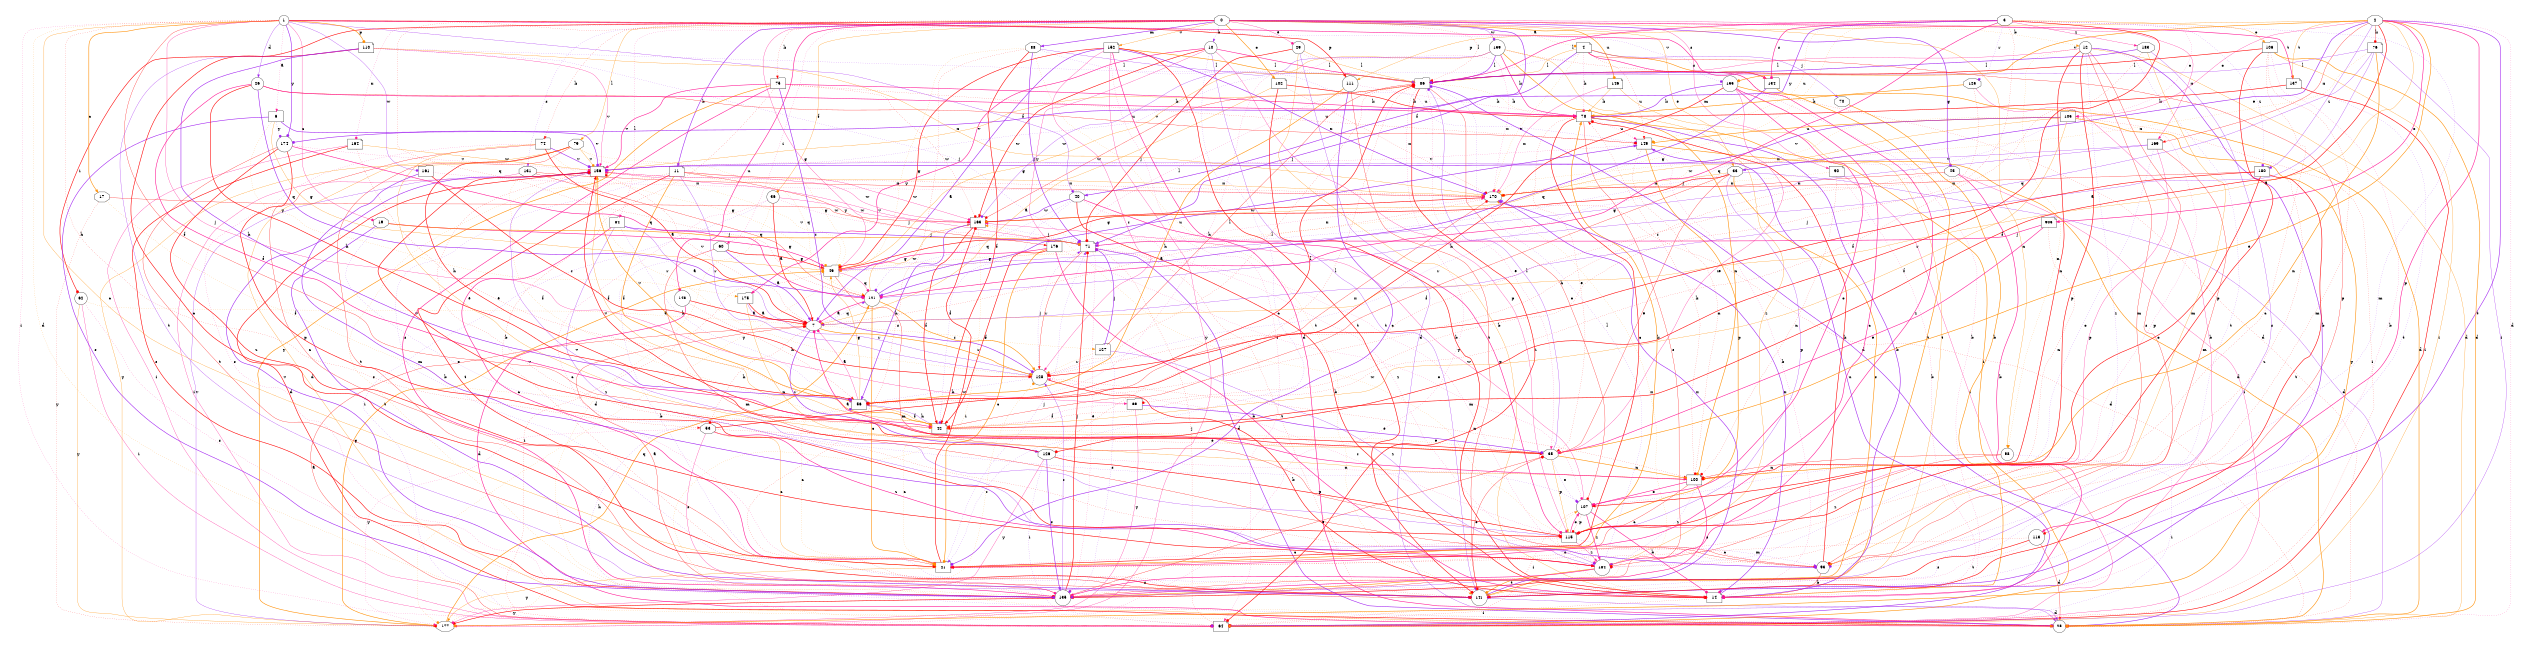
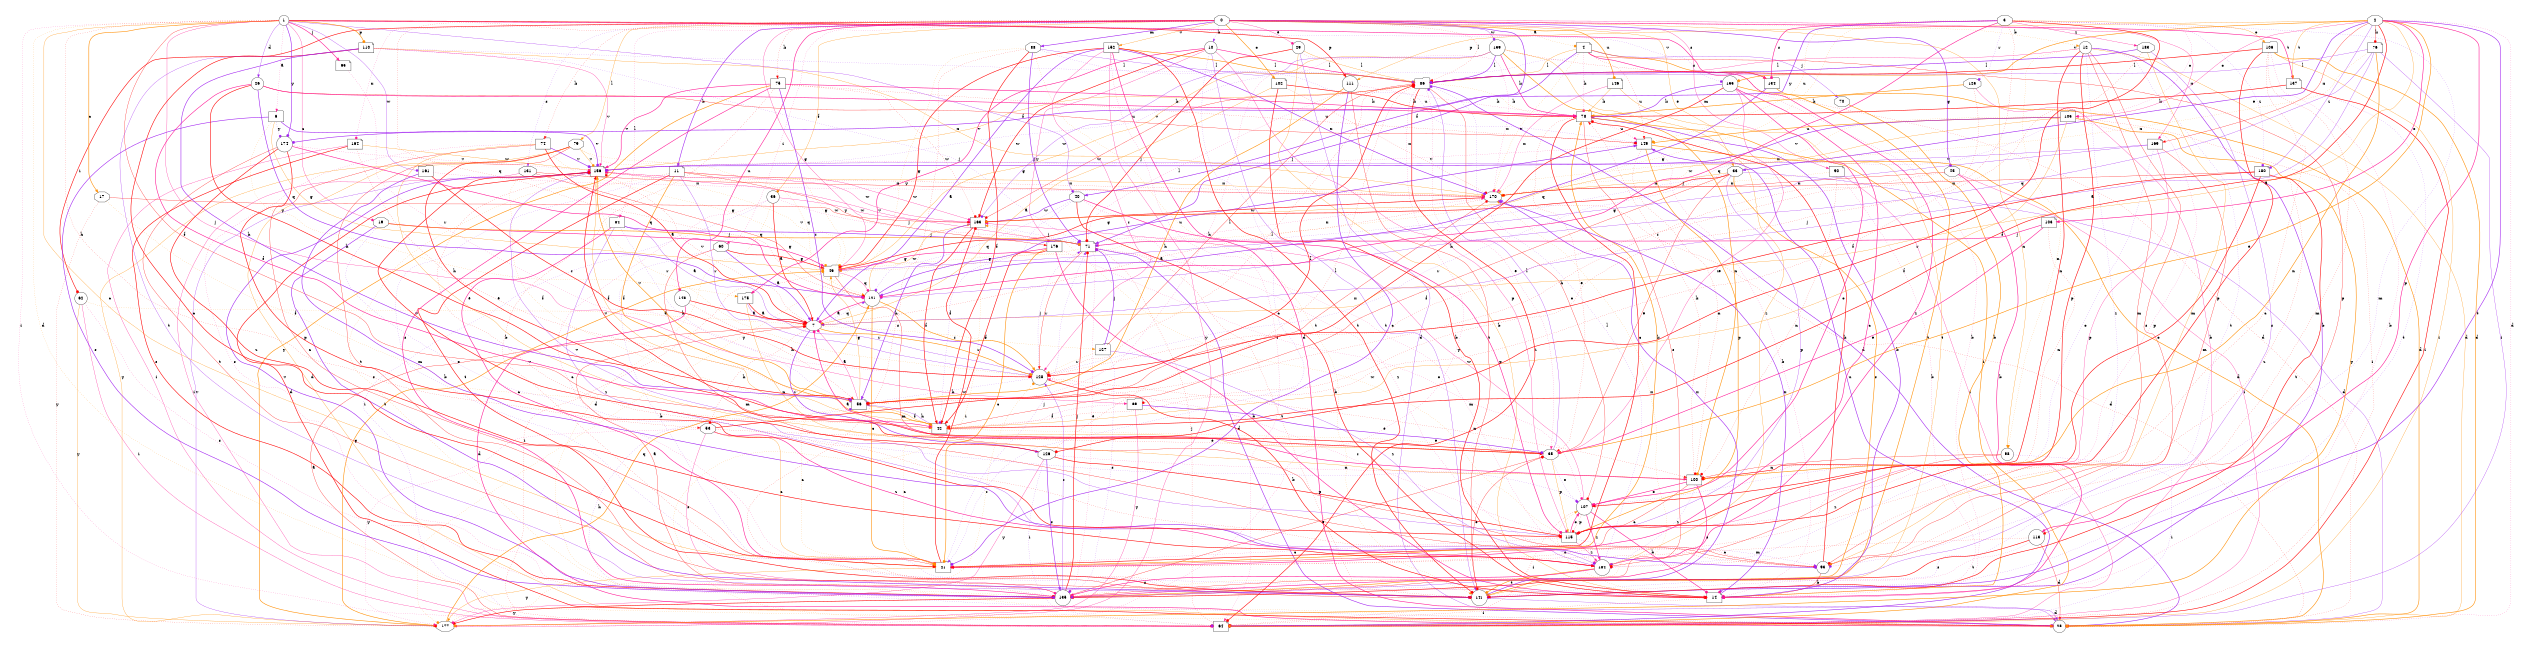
edge "3" -> "86": removed, label "l"
node "65": added
node "903": label "903" -> "103"
edge "35" -> "100": removed, label "n"
